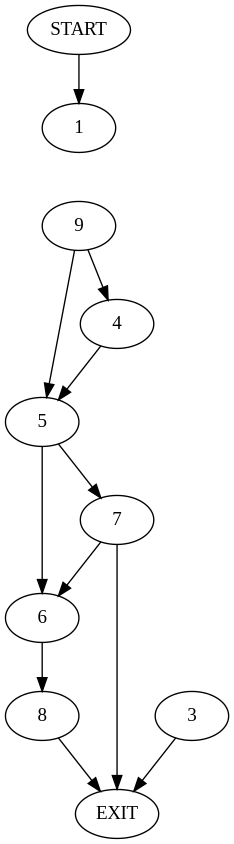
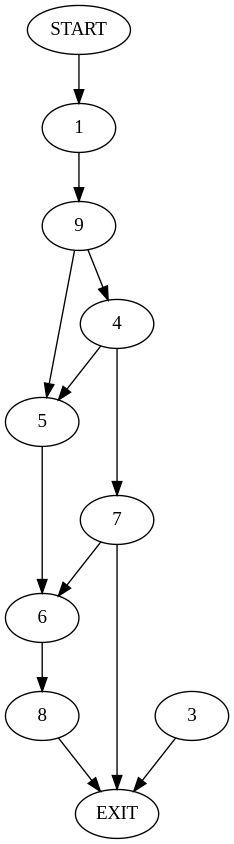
edge "1" -> "9": added
edge "5" -> "7": now "4" -> "7"
